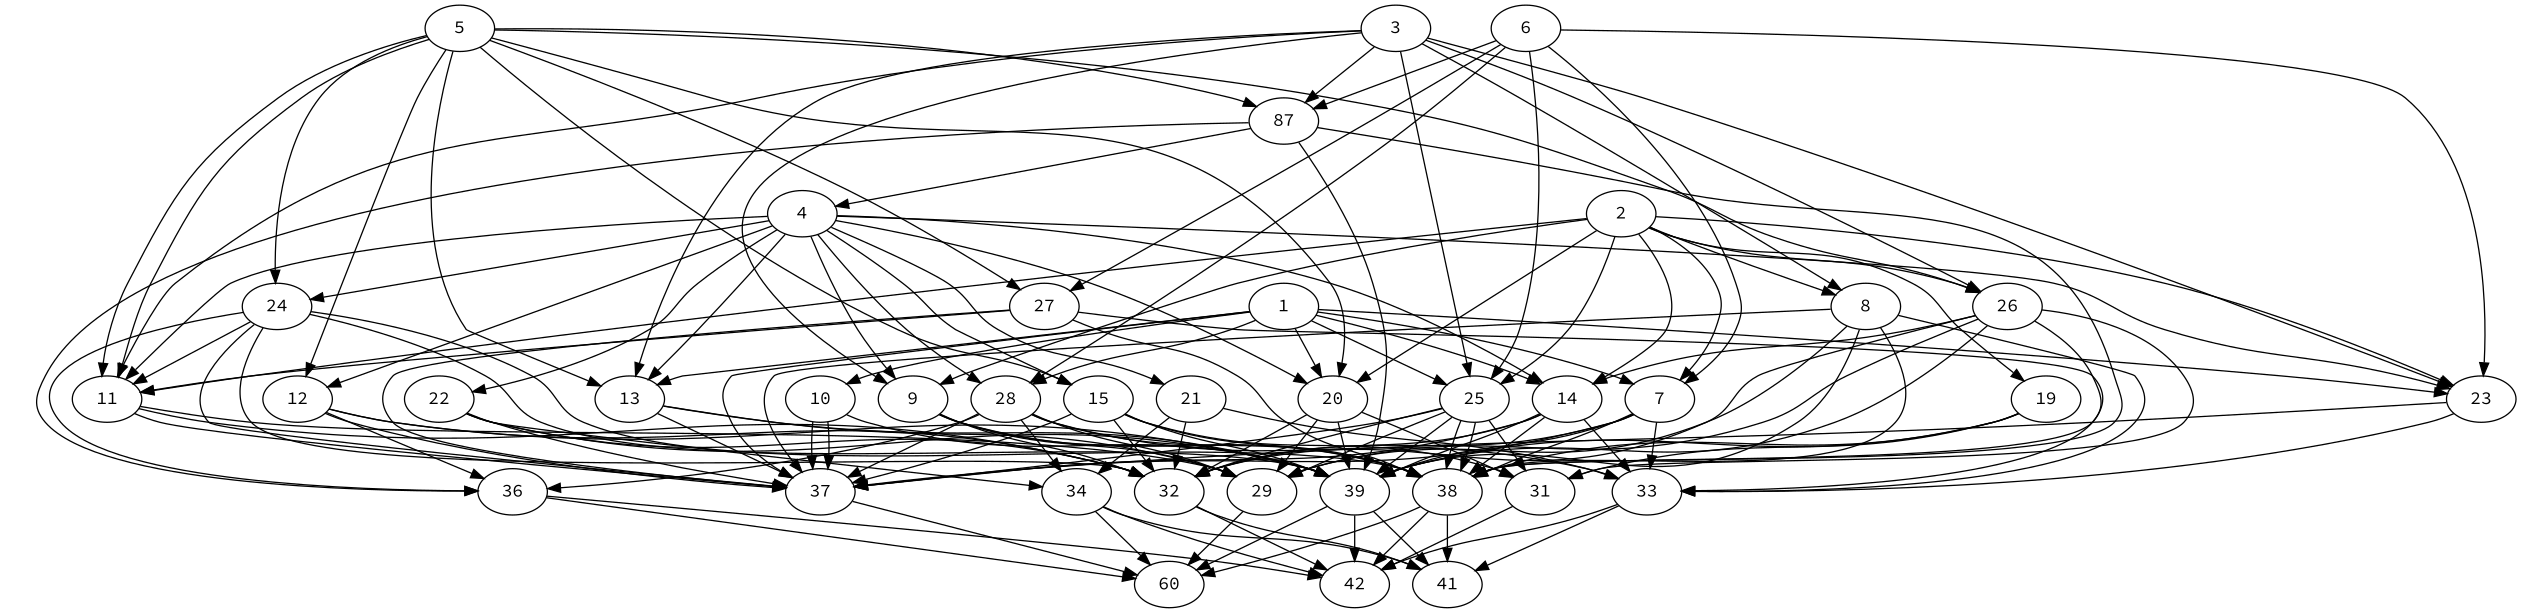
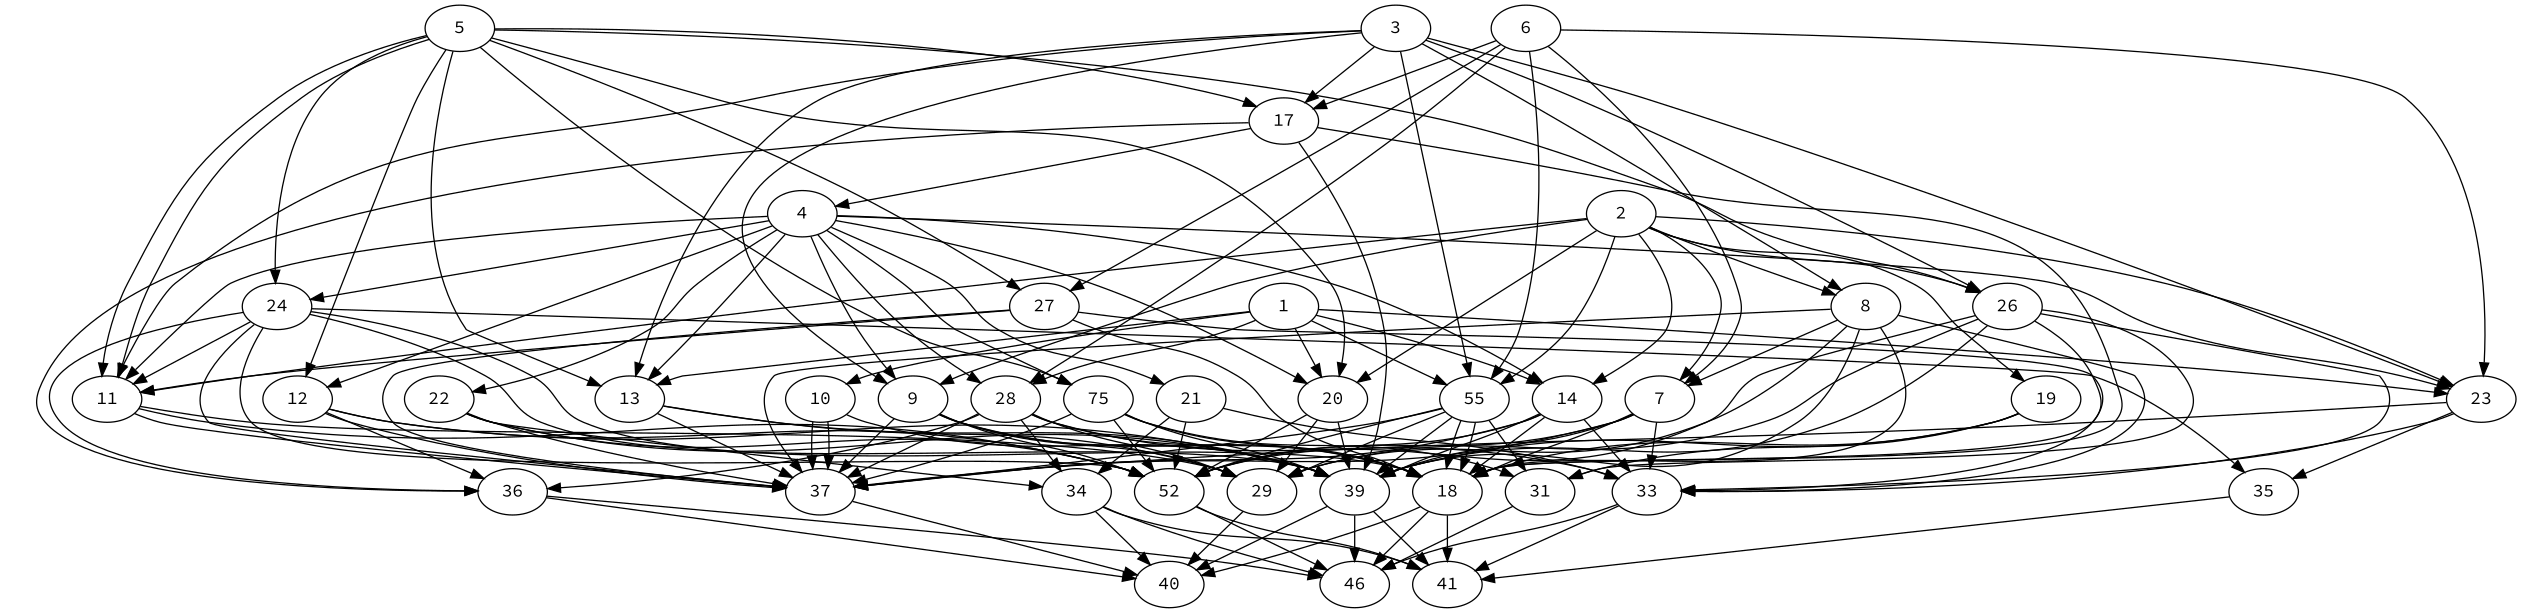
node "87": label "87" -> "17"
edge "1" -> "7": now "8" -> "7"
edge "26" -> "14": now "26" -> "33"
edge "1" -> "37": now "9" -> "37"
node "15": label "15" -> "75"
node "25": label "25" -> "55"
edge "20" -> "31": removed
node "32": label "32" -> "52"
node "38": label "38" -> "18"
node "35": added
node "60": label "60" -> "40"
node "42": label "42" -> "46"
